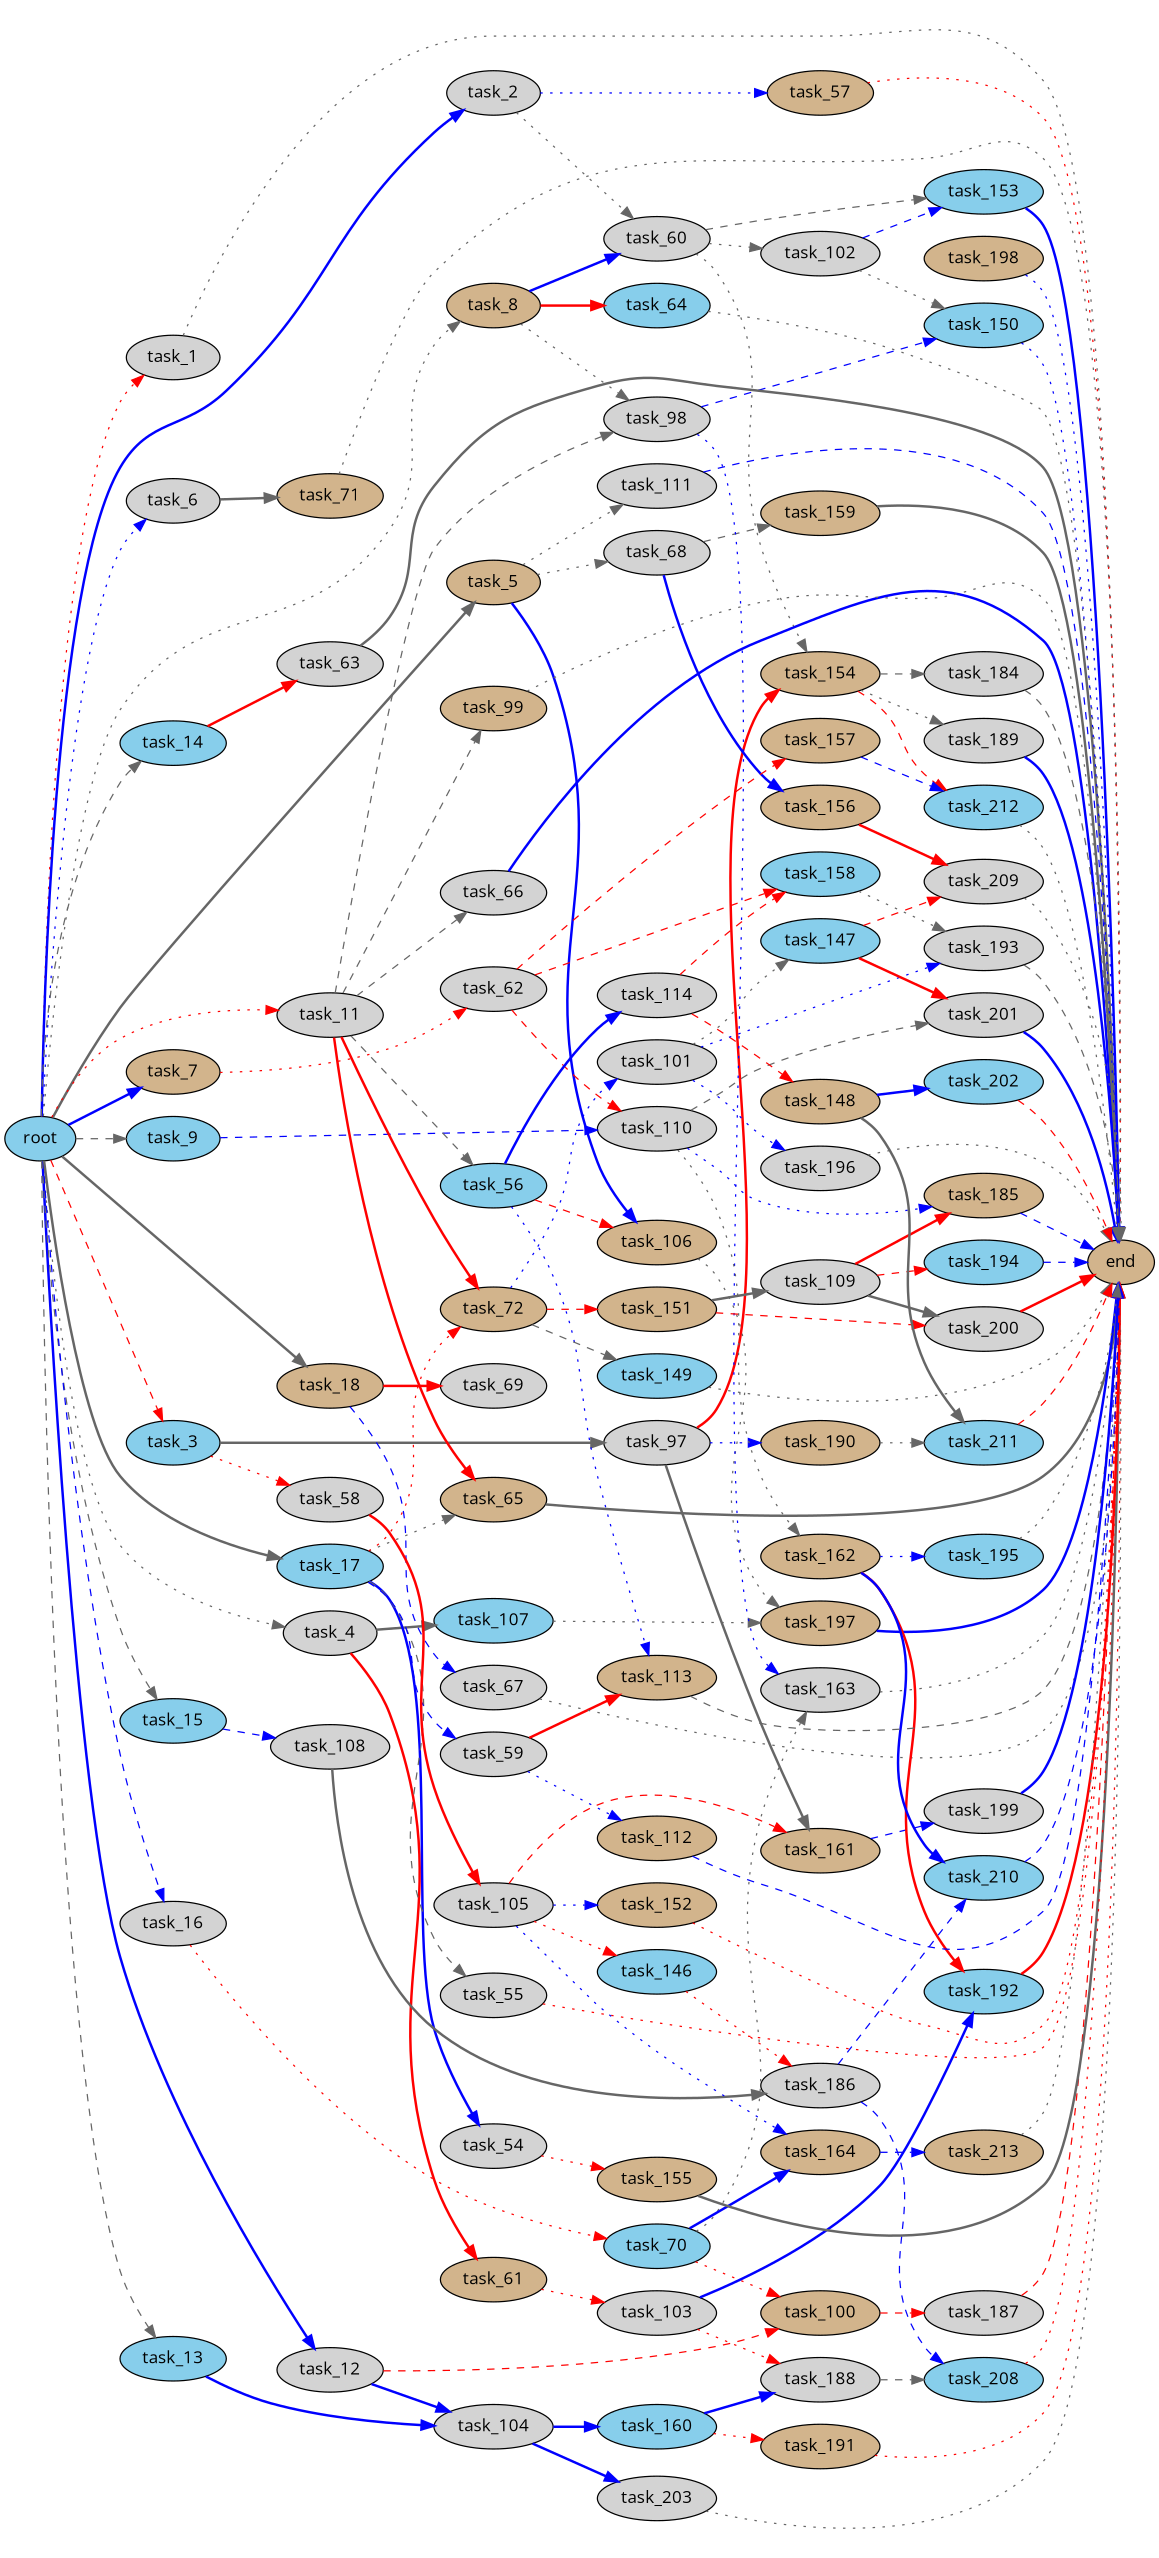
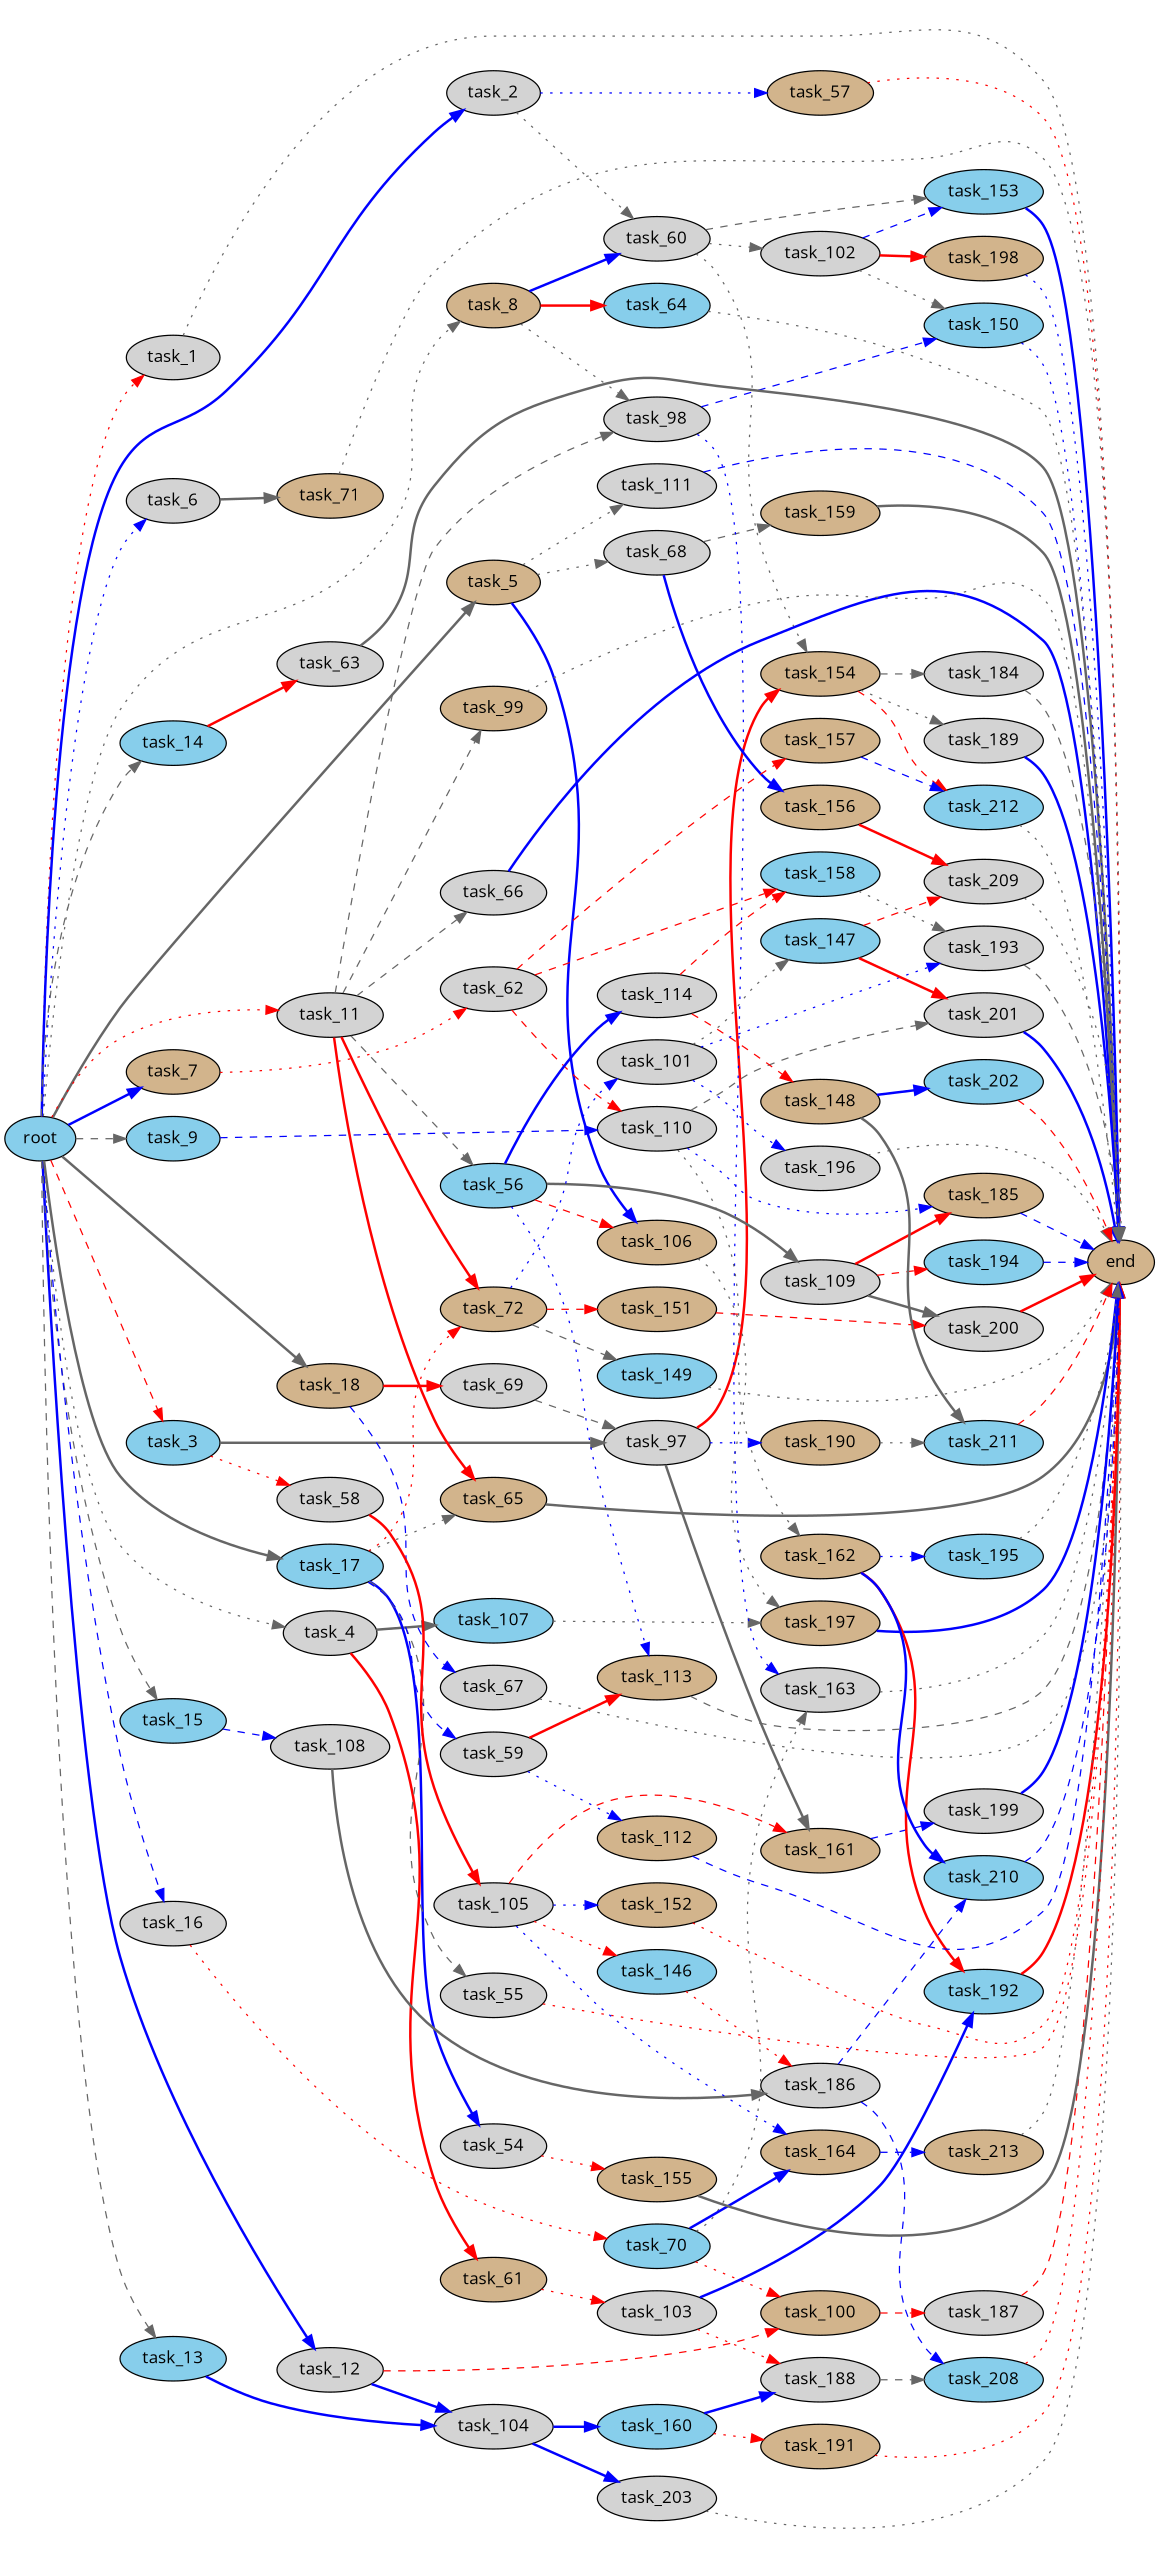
edge "task_102" -> "task_198": added
edge "task_151" -> "task_109": now "task_56" -> "task_109"
edge "task_69" -> "task_97": added
